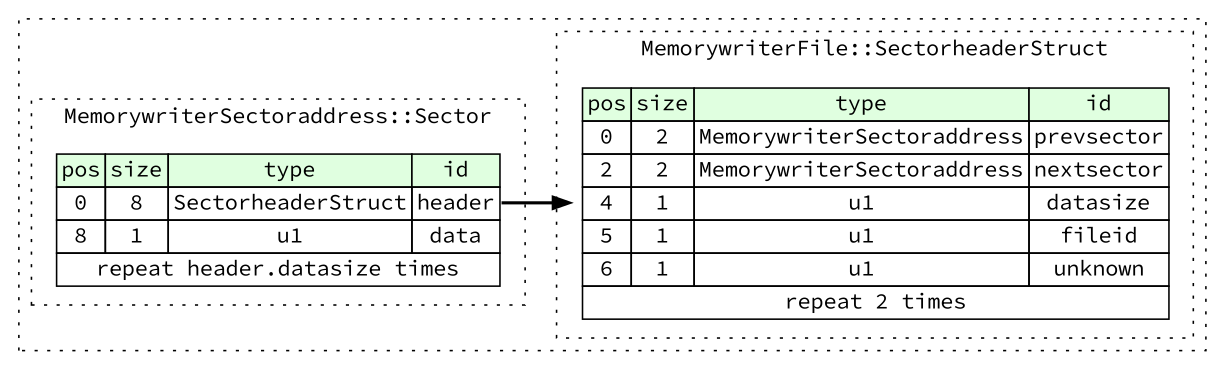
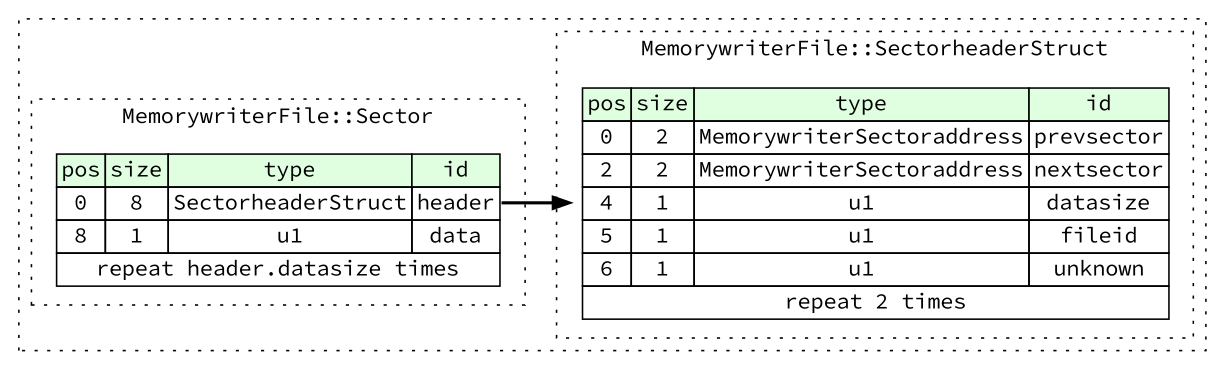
cluster "MemorywriterSectoraddress::Sector": label "MemorywriterSectoraddress::Sector" -> "MemorywriterFile::Sector"
